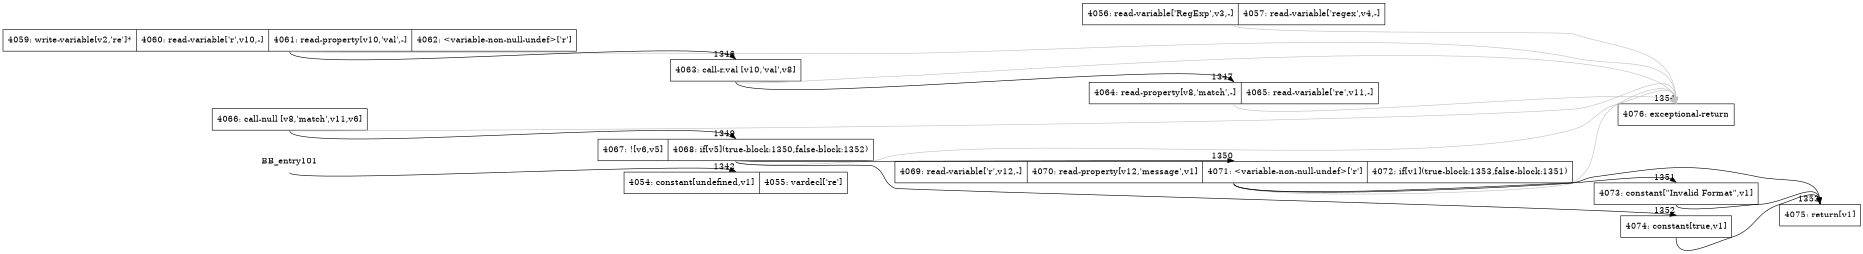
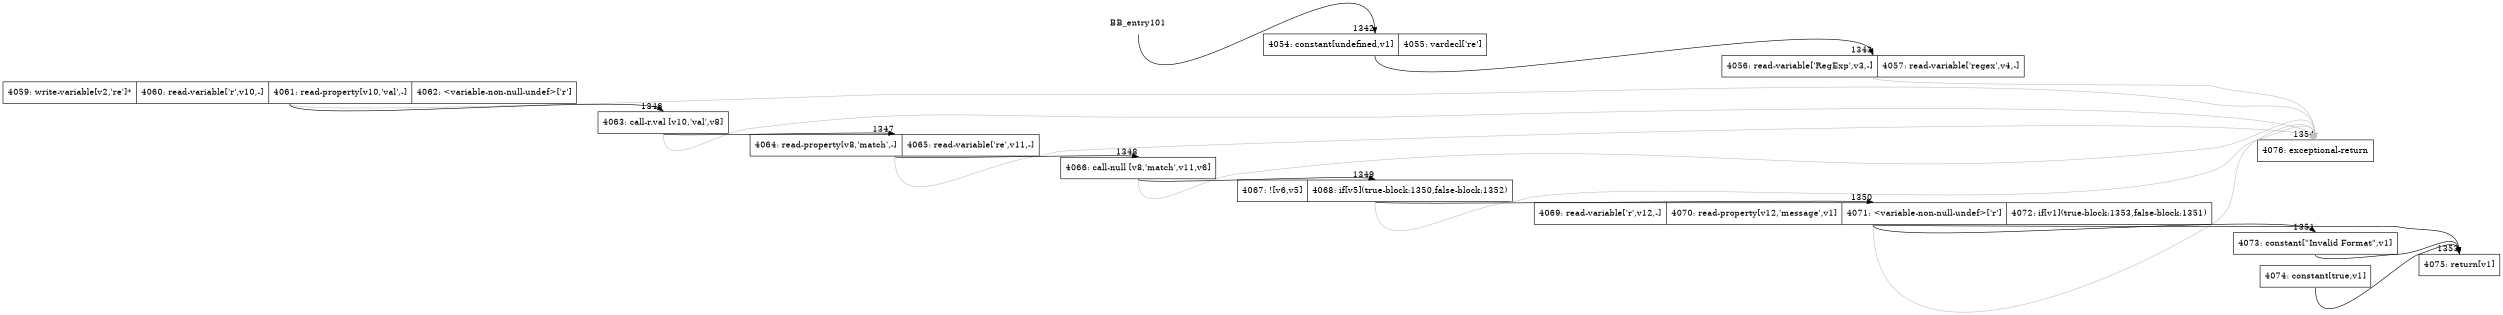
edge "4054: constant[undefined,v1]" -> "4056: read-variable['RegExp',v3,-]": added
edge "4064: read-property[v8,'match',-]" -> "4066: call-null [v8,'match',v11,v6]": added
edge "4067: ![v6,v5]" -> "4074: constant[true,v1]": removed
